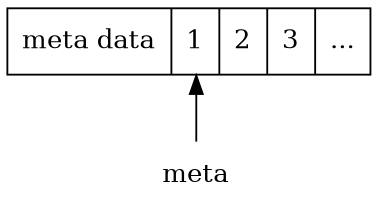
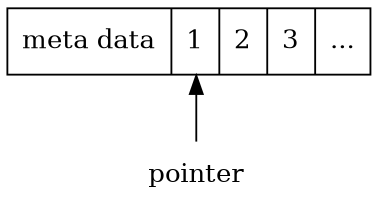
node "meta": label "meta" -> "pointer"
